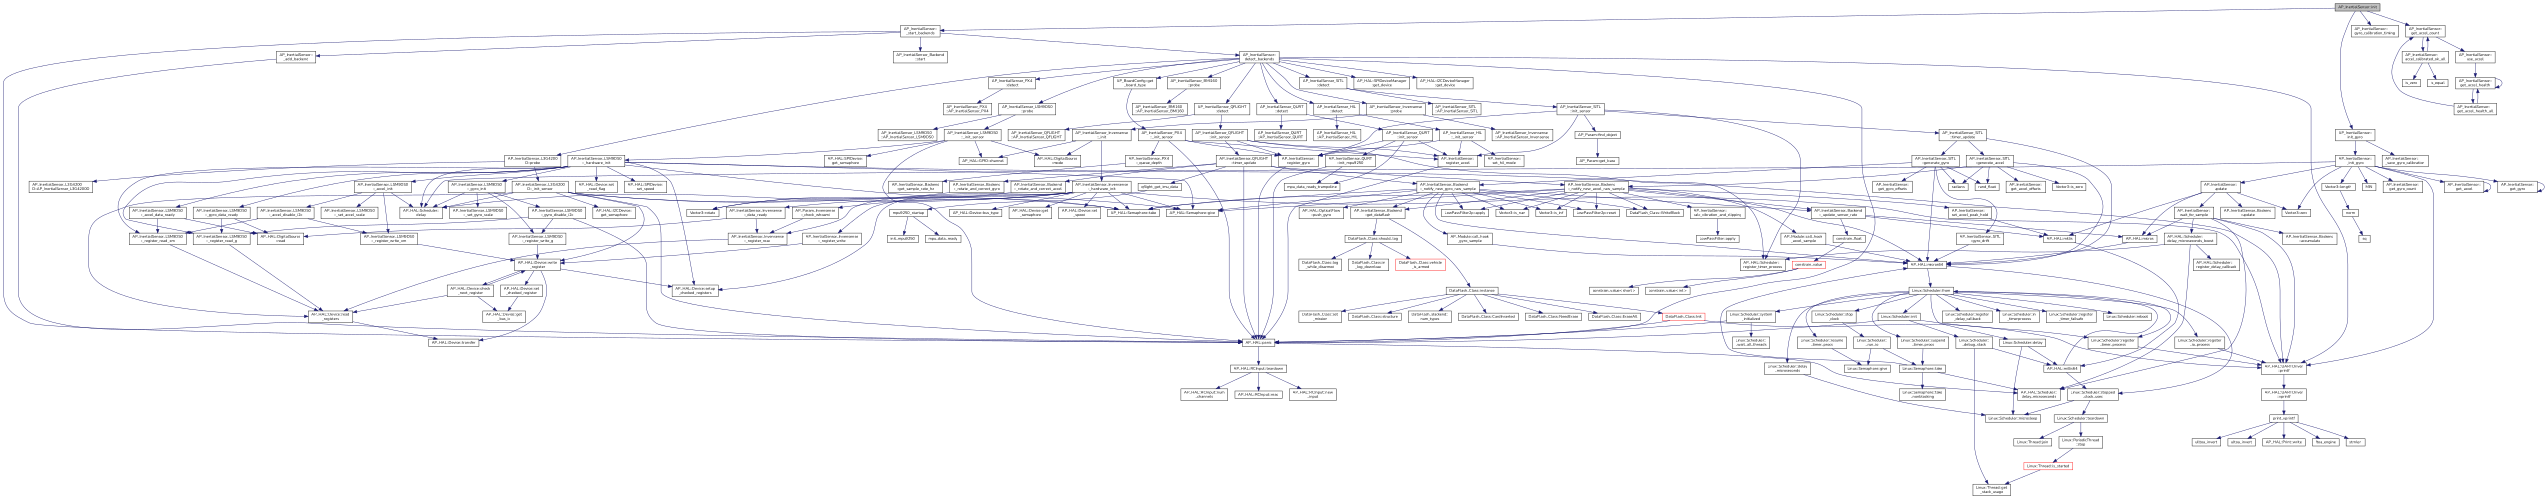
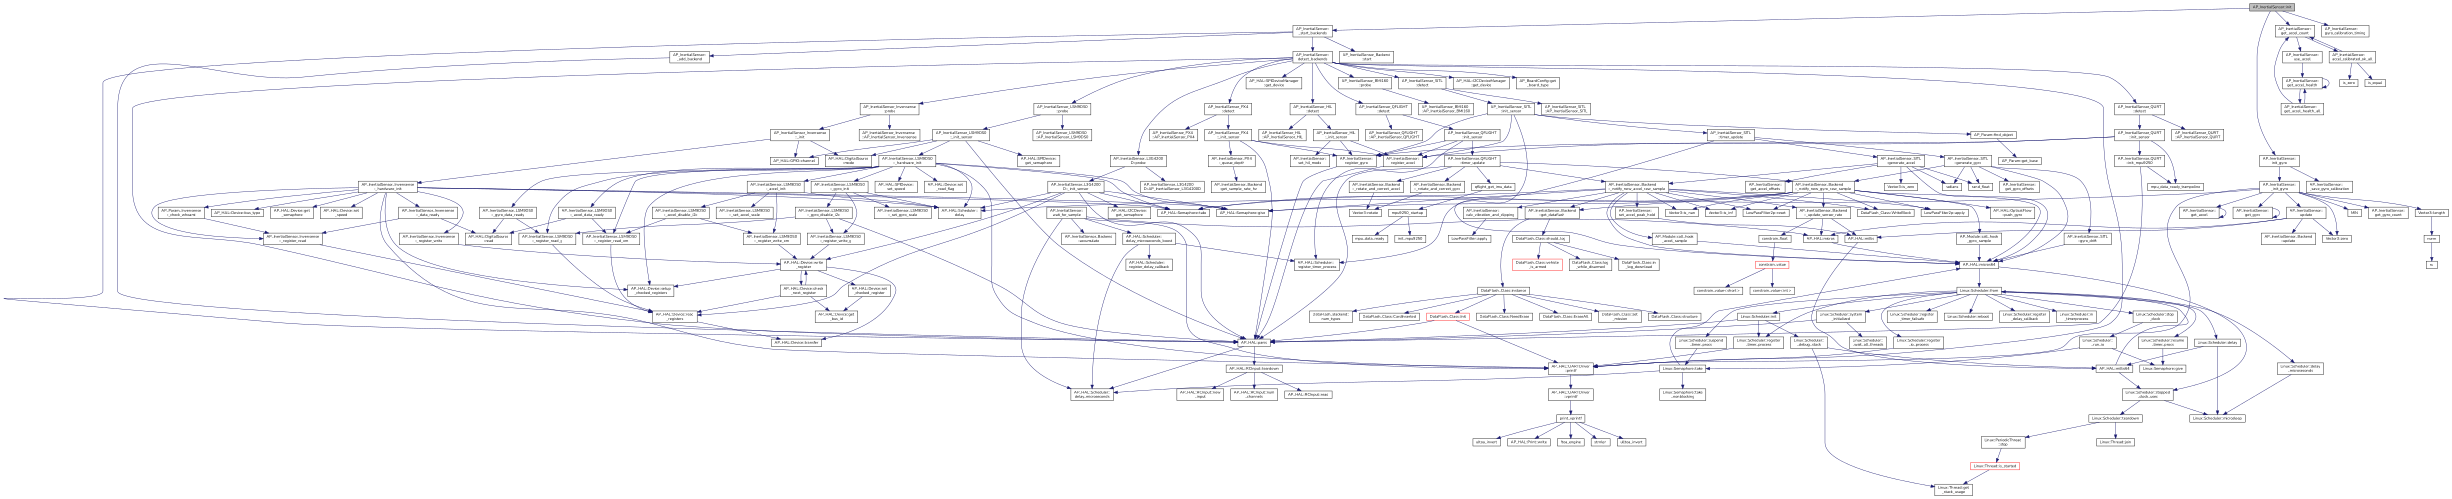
edge "AP_BoardConfig::get _board_type" -> "AP_InertialSensor_PX4 ::_init_sensor": now "AP_InertialSensor_PX4 ::detect" -> "AP_InertialSensor_PX4 ::_init_sensor"
edge "AP_InertialSensor:: update" -> "AP_InertialSensor:: wait_for_sample": removed
